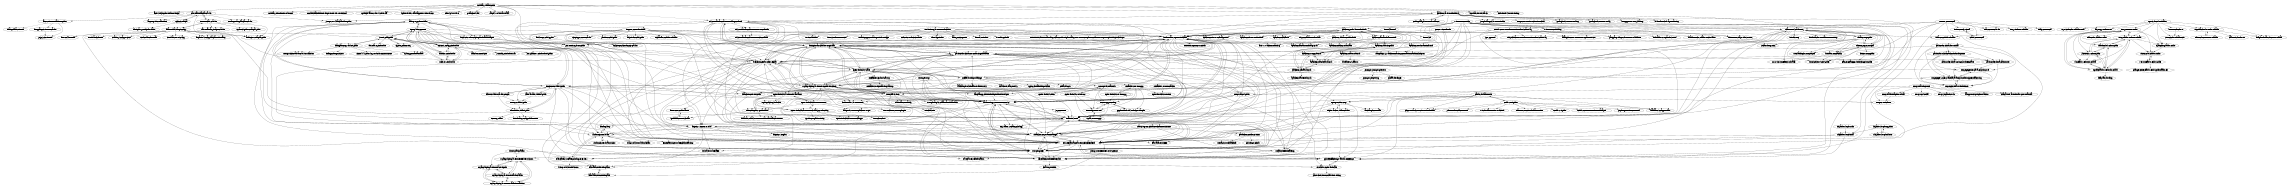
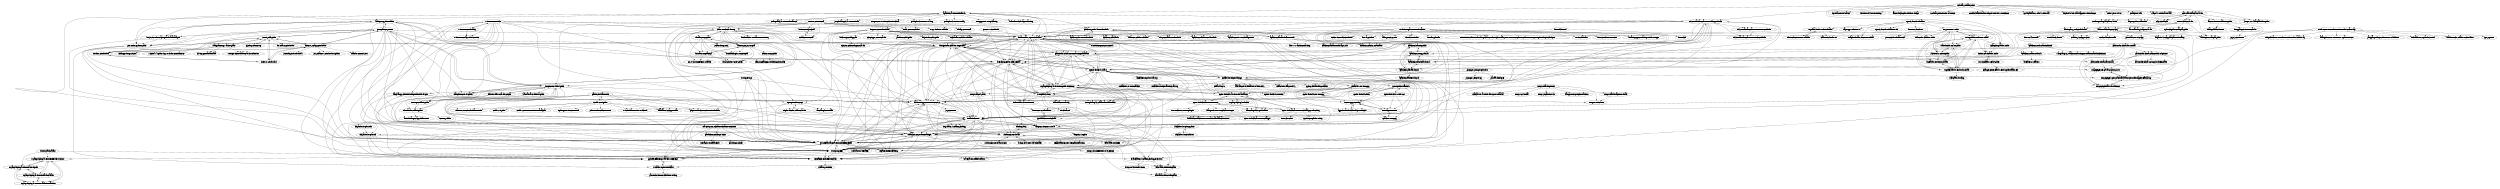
node "ixinzhi/zsxq": removed
edge "liangliangyy/chinese-independent-developer" -> "ViolaChen/corporate-strategic": added
